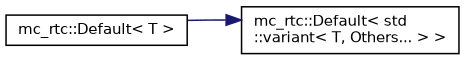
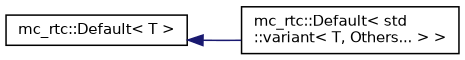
edge "mc_rtc::Default< T >" -> "mc_rtc::Default< std ::variant< T, Others... > >": reversed
